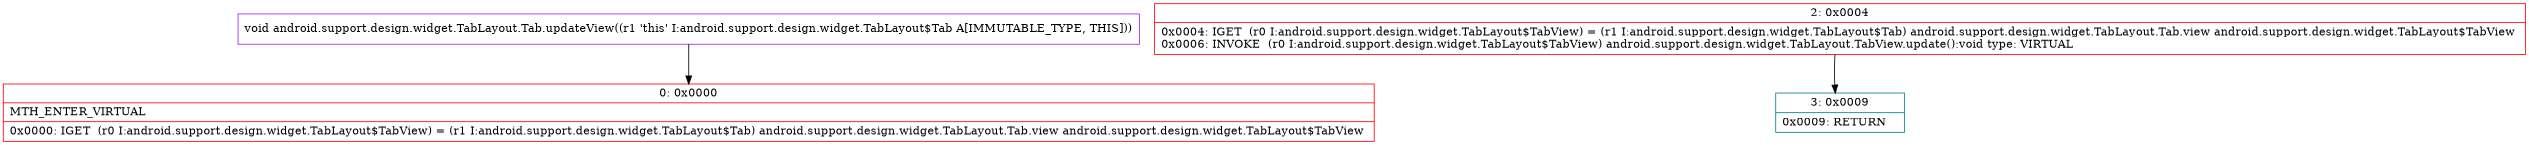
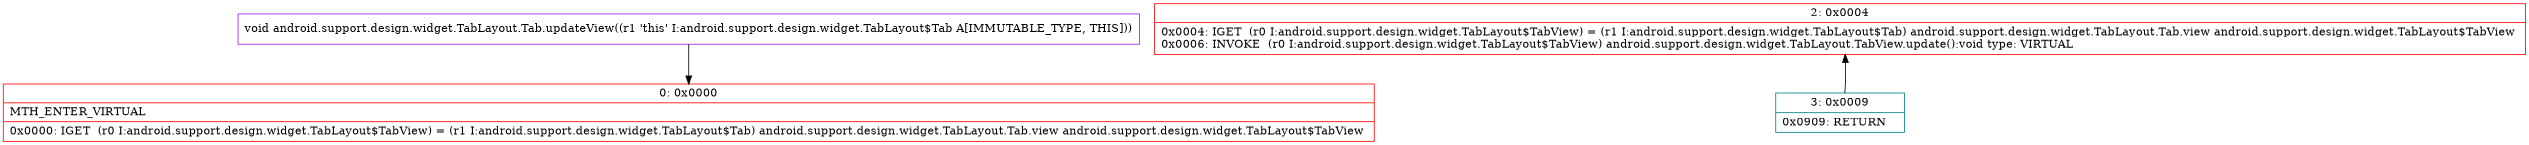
edge "2: 0x0004" -> "3: 0x0009": reversed
node "3: 0x0009": text "0x0009: RETURN" -> "0x0909: RETURN"
